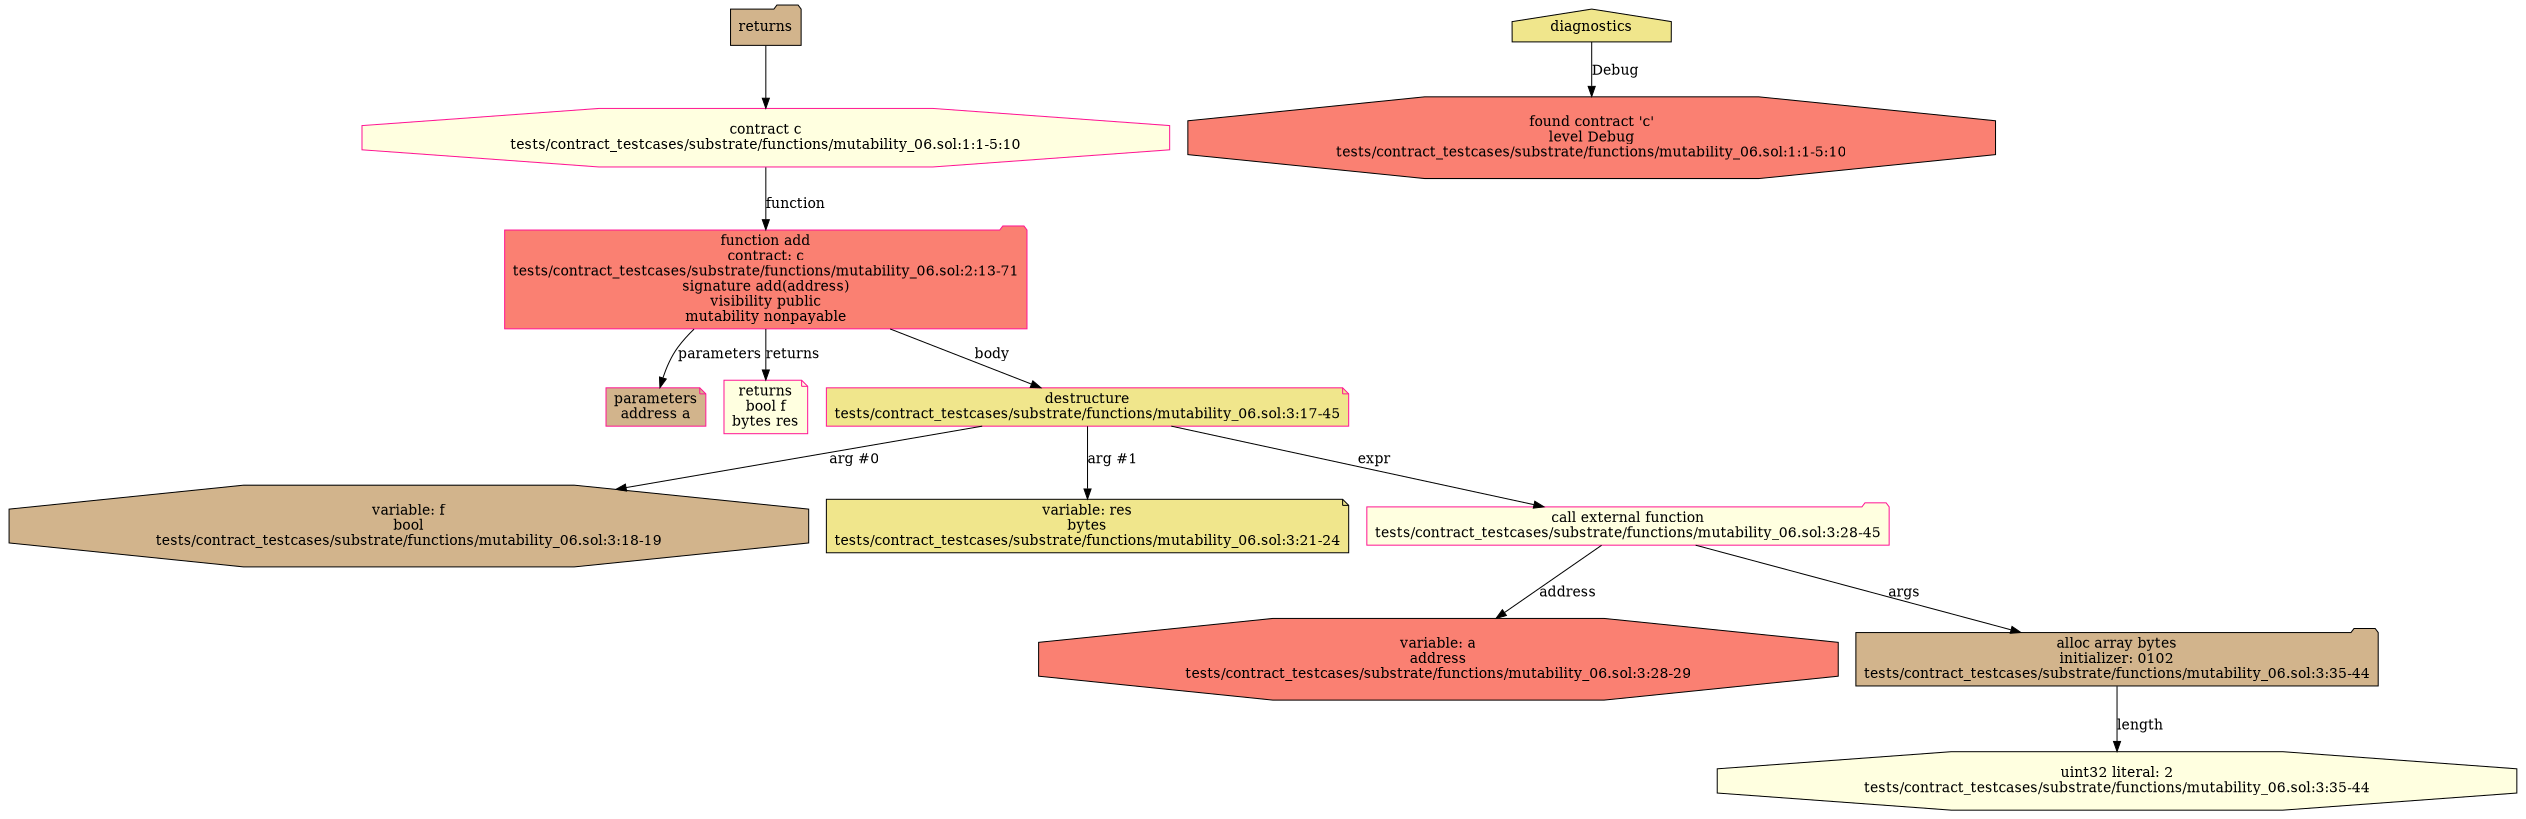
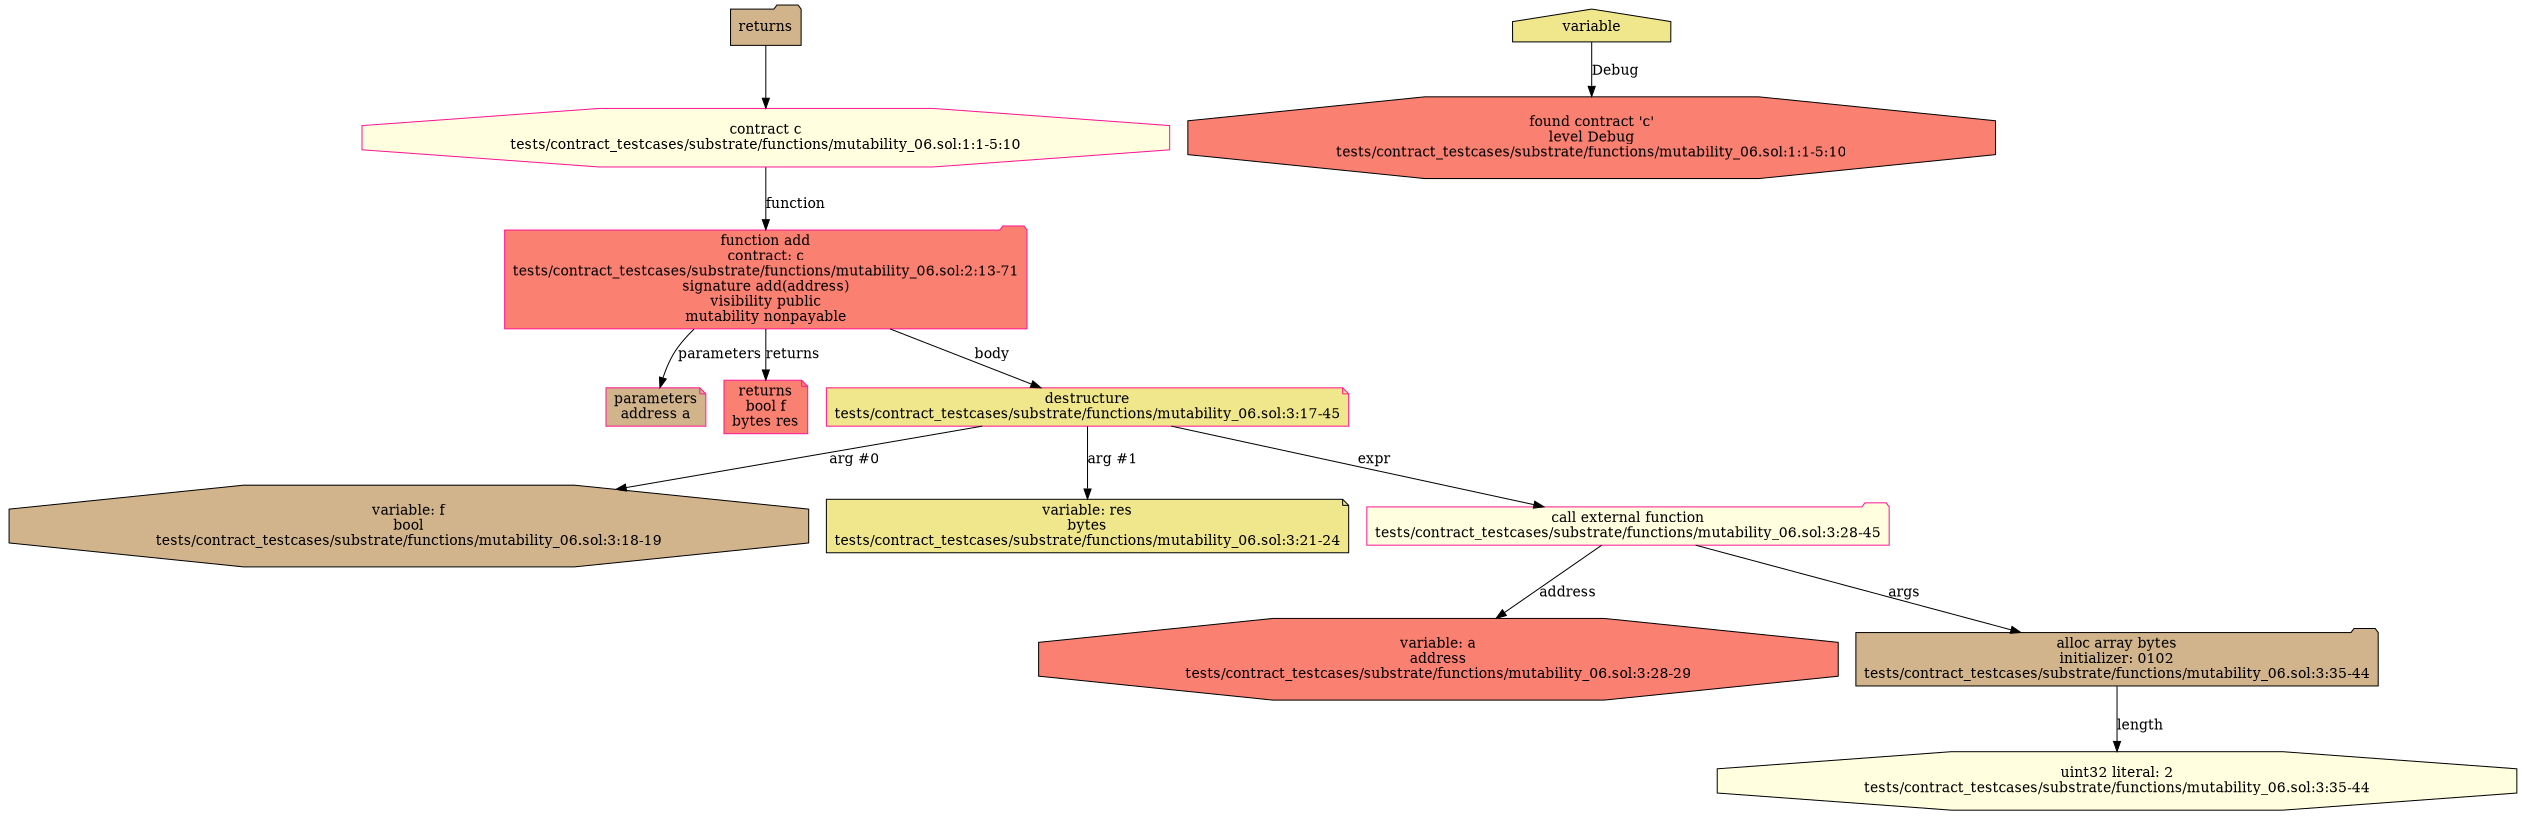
node "diagnostics": label "diagnostics" -> "variable"
node "returns bool f bytes res": fillcolor lightyellow -> salmon
